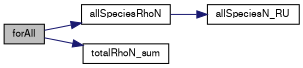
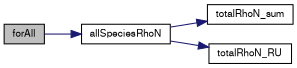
node "allSpeciesN_RU": label "allSpeciesN_RU" -> "totalRhoN_RU"
edge "forAll" -> "totalRhoN_sum": now "allSpeciesRhoN" -> "totalRhoN_sum"
